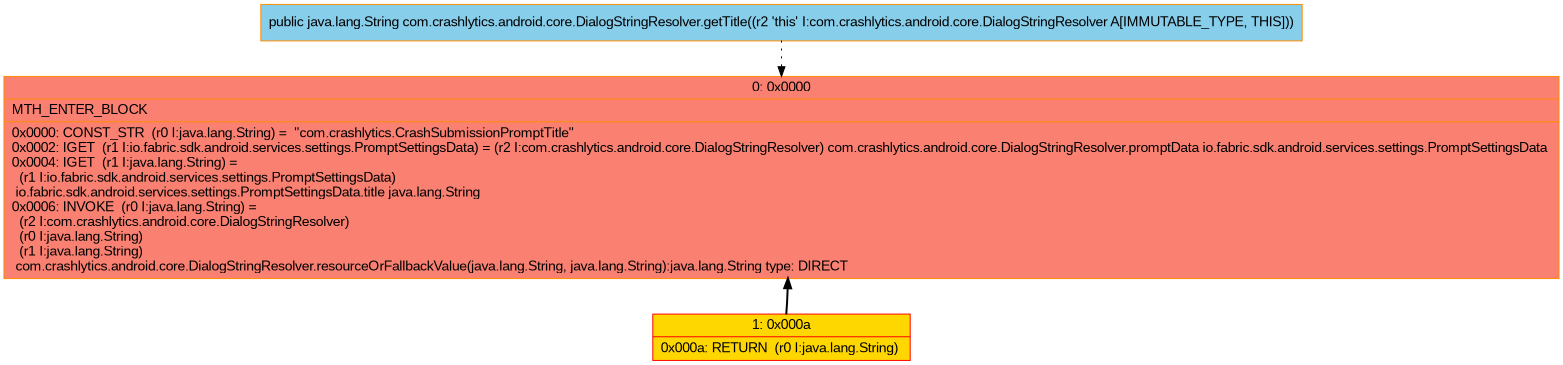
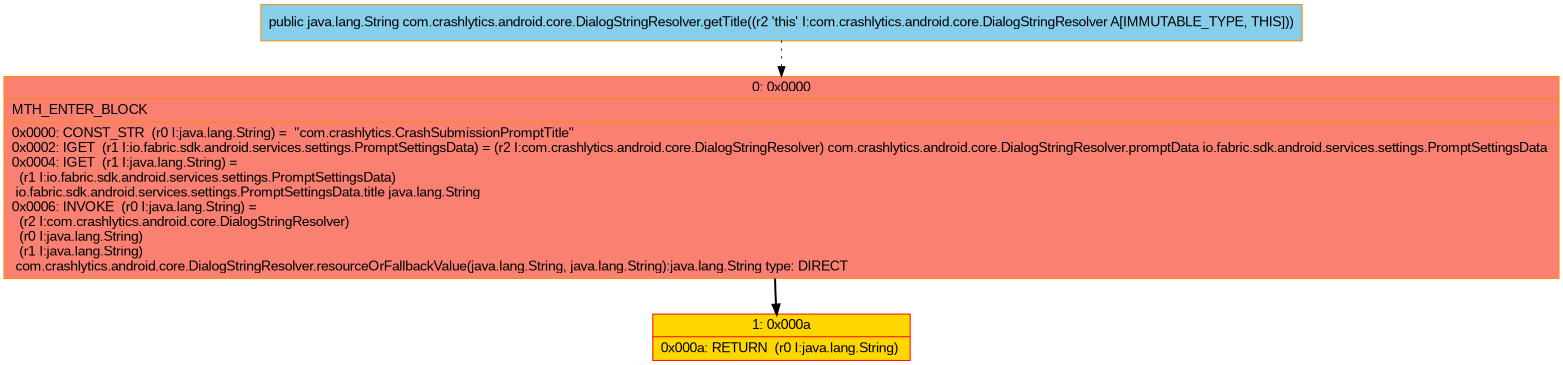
edge "1: 0x000a" -> "0: 0x0000": reversed
